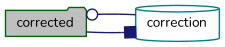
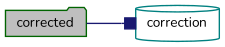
edge "correction" -> "corrected": removed
